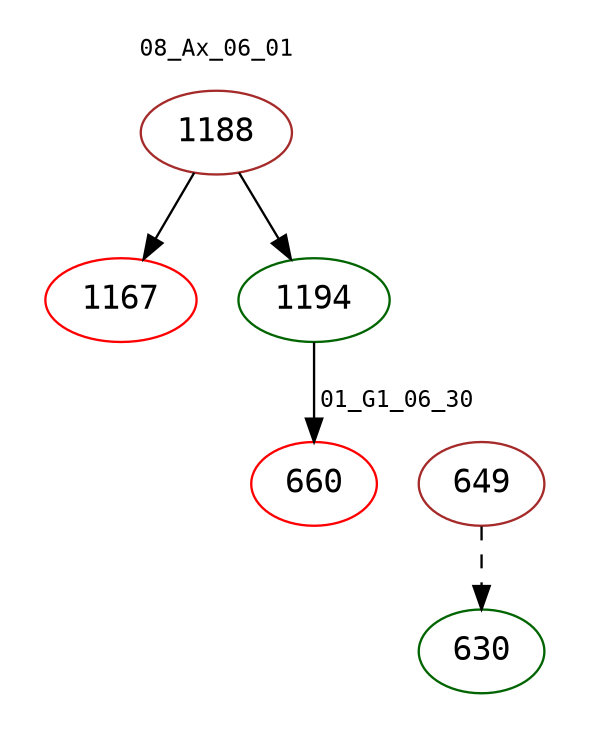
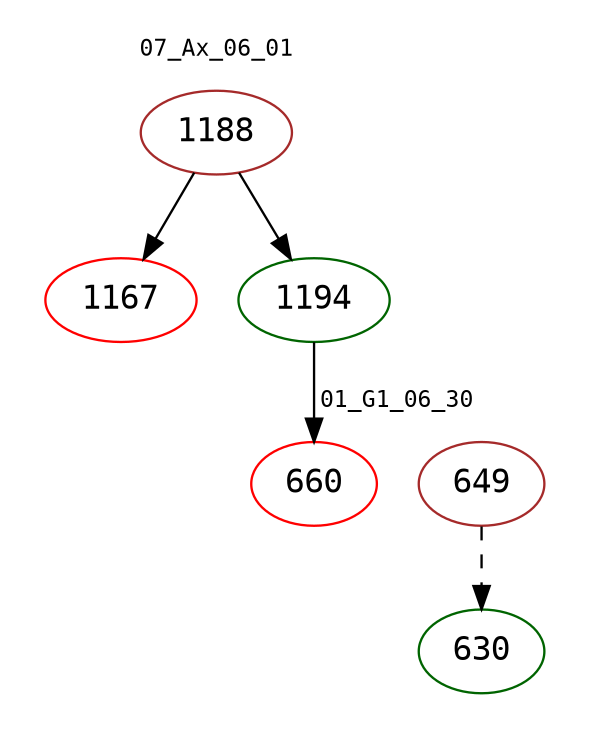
cluster "08_Ax_06_01": label "08_Ax_06_01" -> "07_Ax_06_01"
